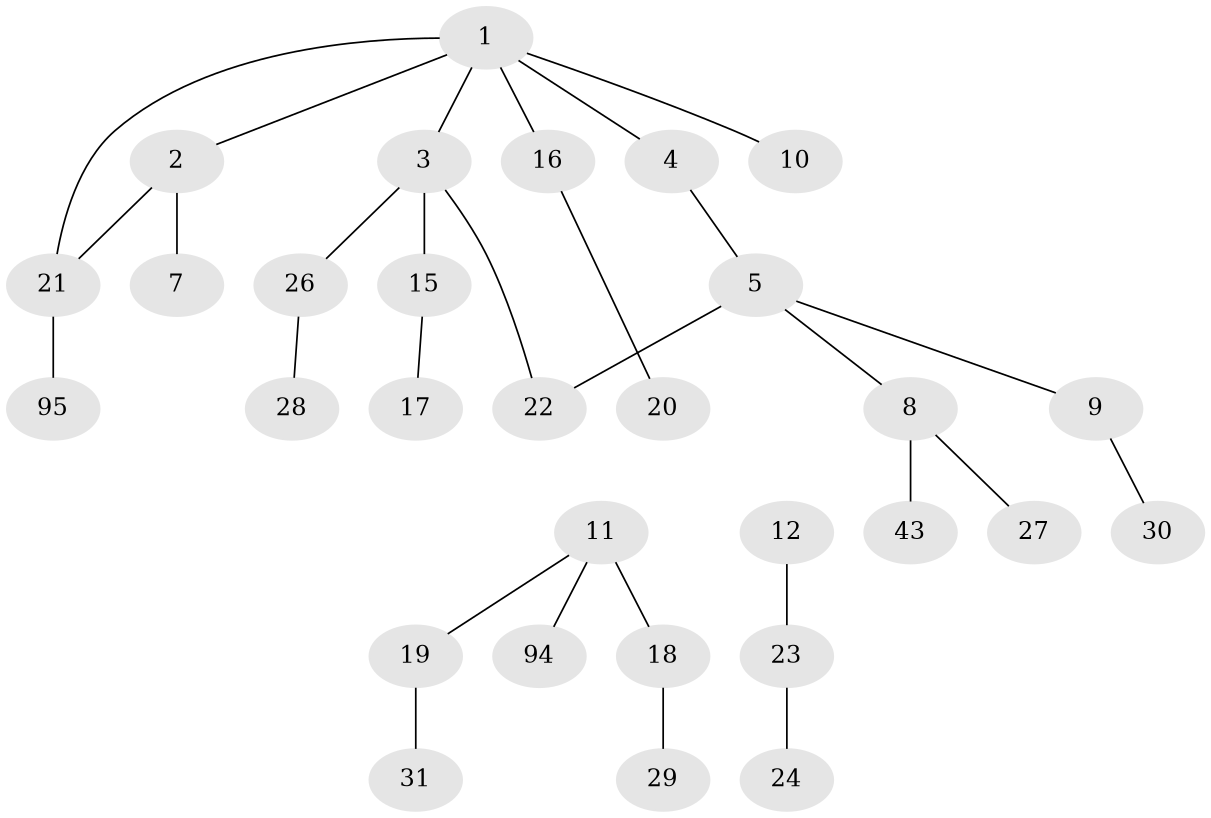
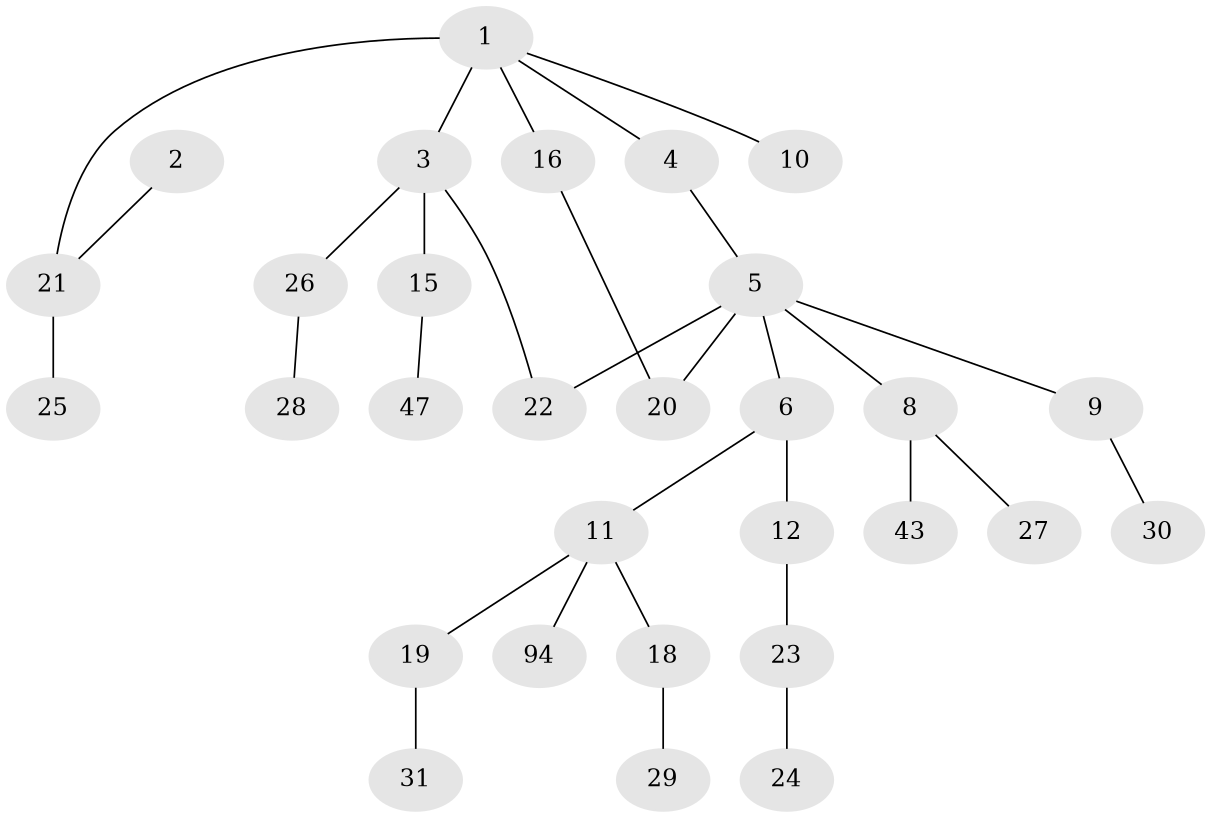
edge "1" -- "2": removed
node "7": removed
edge "5" -- "20": added
node "95": label "95" -> "25"
node "17": label "17" -> "47"
node "6": added
